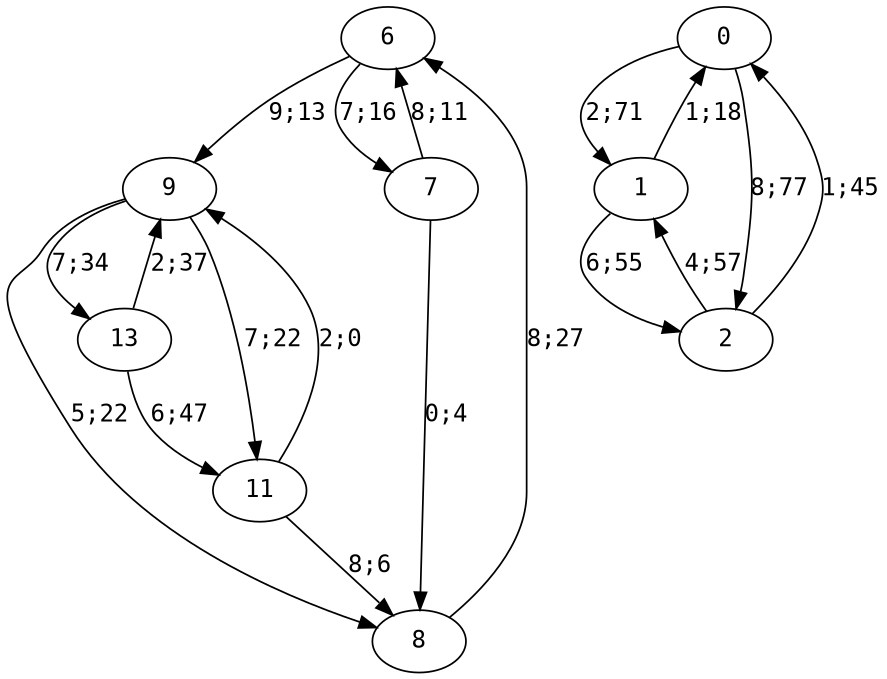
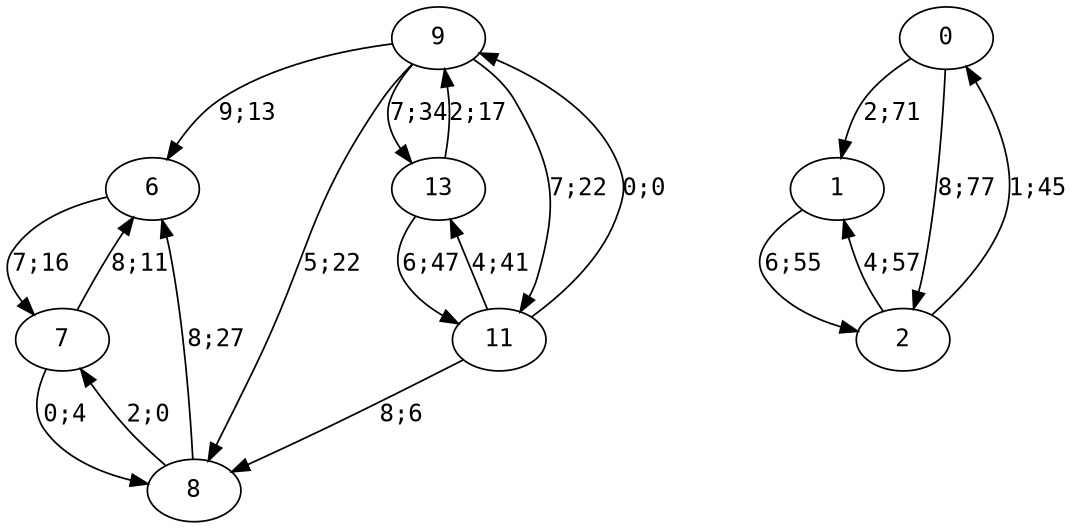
edge "6" -> "9": reversed
edge "1" -> "0": removed, label "1;18"
edge "13" -> "9": label "2;37" -> "2;17"
edge "11" -> "13": added, label "4;41"
edge "11" -> "9": label "2;0" -> "0;0"
edge "8" -> "7": added, label "2;0"
